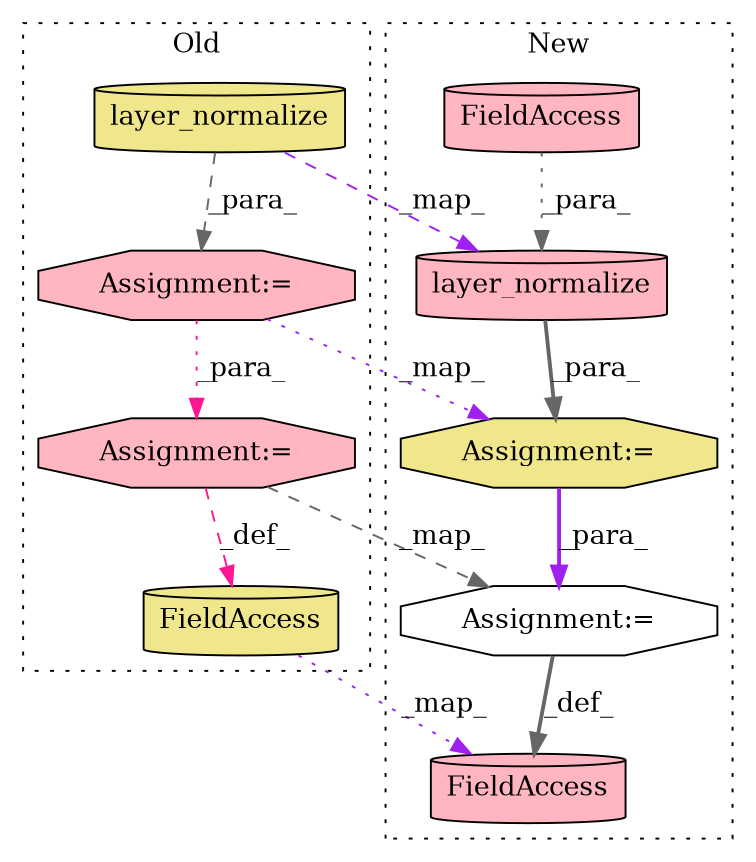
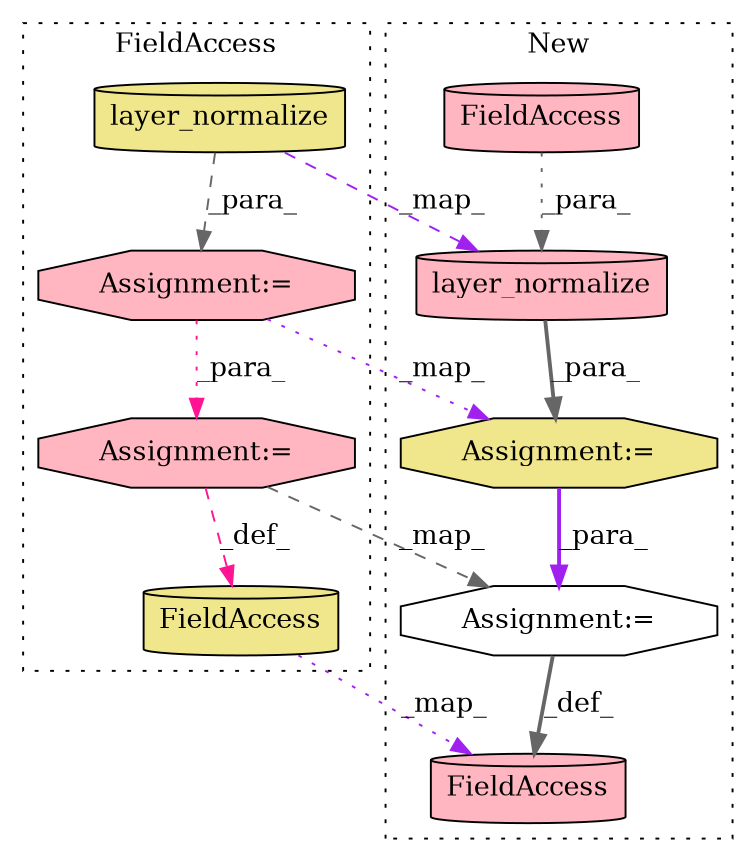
cluster "Old": label "Old" -> "FieldAccess"
